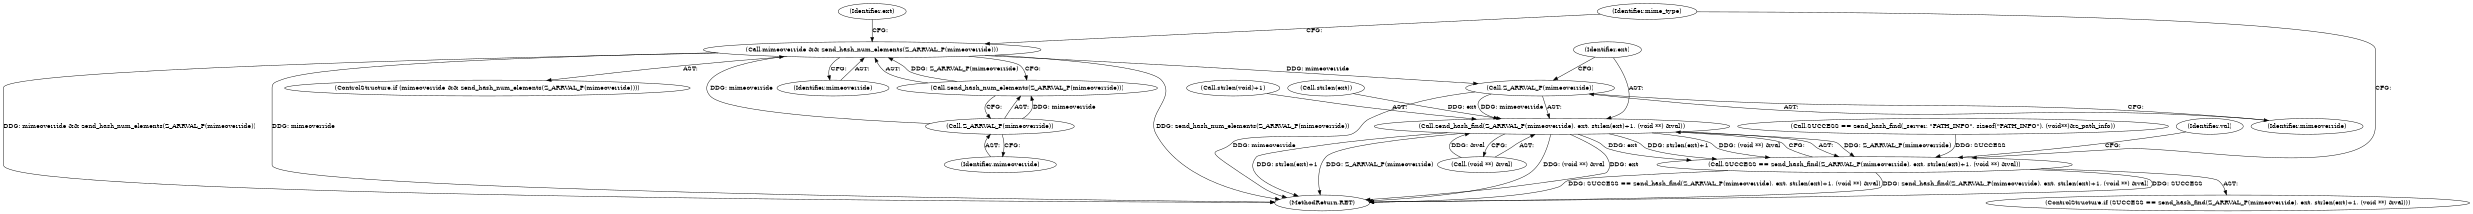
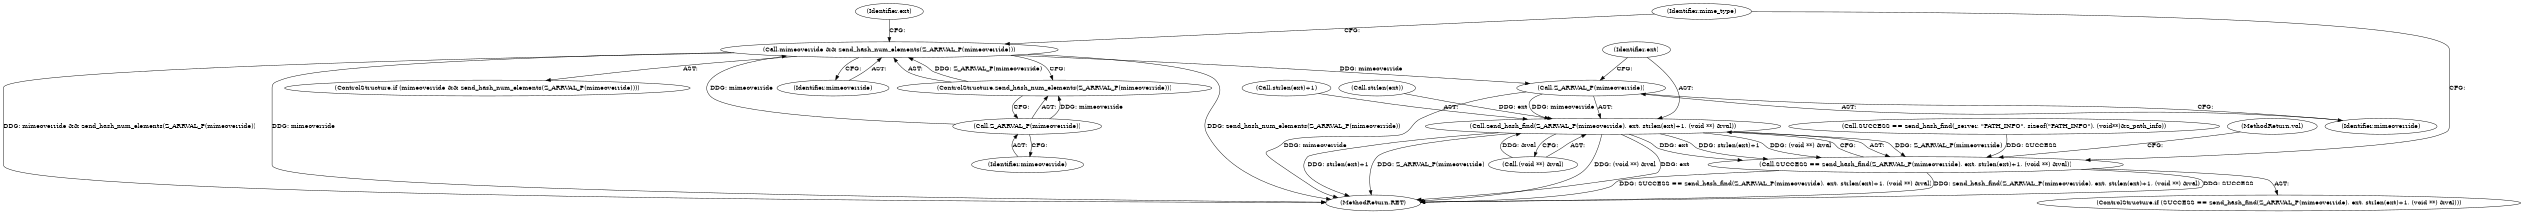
node "(Call,zend_hash_num_elements(Z_ARRVAL_P(mimeoverride)))": label "(Call,zend_hash_num_elements(Z_ARRVAL_P(mimeoverride)))" -> "(ControlStructure,zend_hash_num_elements(Z_ARRVAL_P(mimeoverride)))"
node "(Call,strlen(void)+1)": label "(Call,strlen(void)+1)" -> "(Call,strlen(ext)+1)"
node "(Identifier,val)": label "(Identifier,val)" -> "(MethodReturn,val)"
